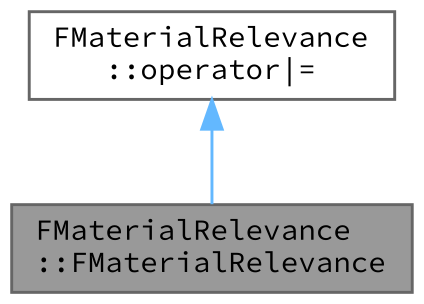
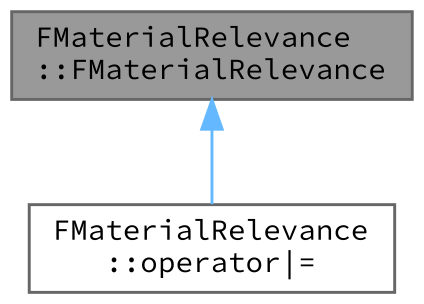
edge "FMaterialRelevance ::FMaterialRelevance" -> "FMaterialRelevance ::operator|=": reversed
